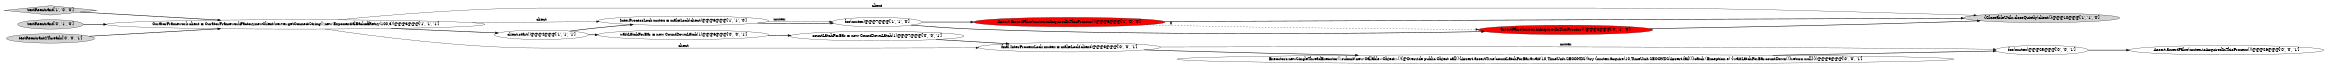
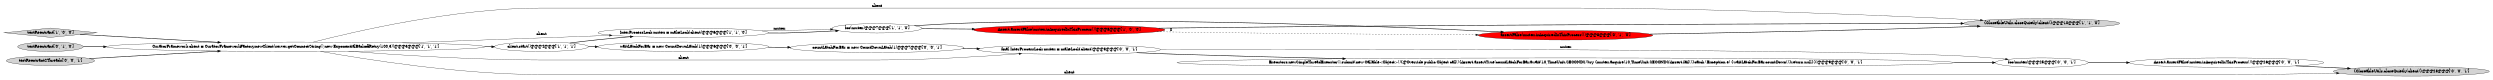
node "{CloseableUtils.closeQuietly(client)}@@@28@@@['0', '0', '1']": added
